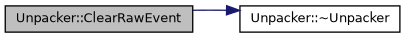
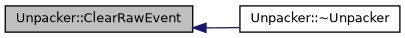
edge "Unpacker::ClearRawEvent" -> "Unpacker::~Unpacker": reversed
